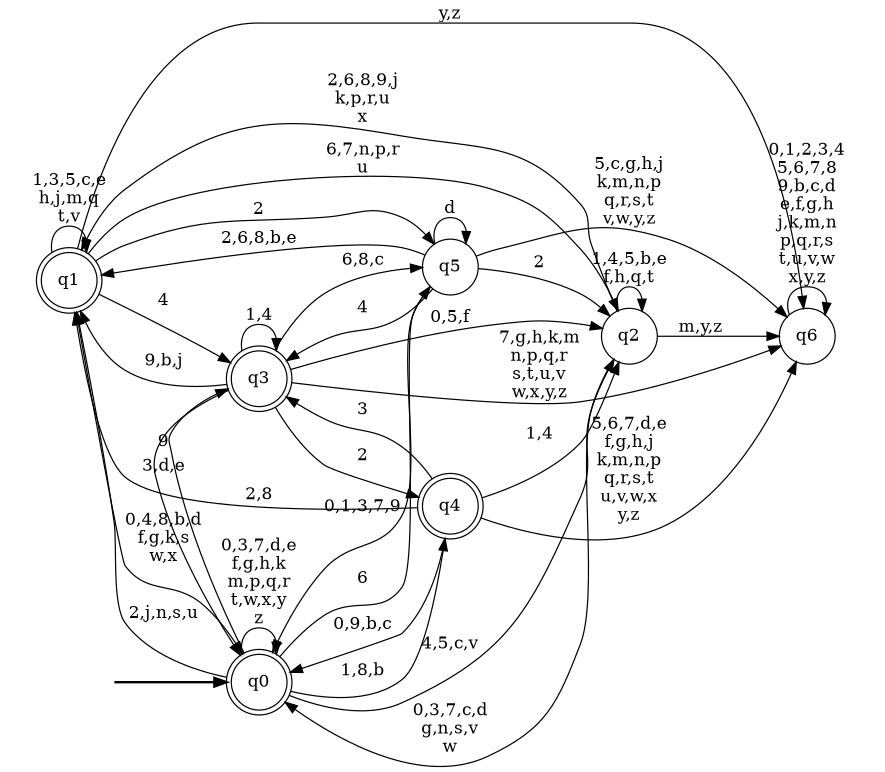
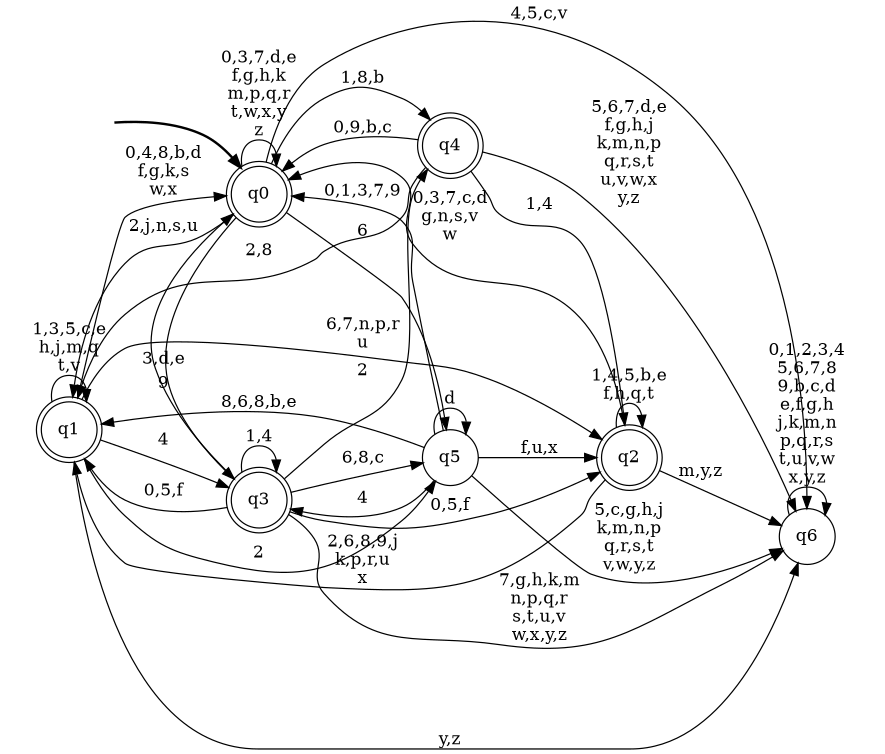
edge "q5" -> "q1": label "2,6,8,b,e" -> "8,6,8,b,e"
edge "q5" -> "q2": label "2" -> "f,u,x"
node "q2": shape circle -> doublecircle
edge "q3" -> "q1": label "9,b,j" -> "0,5,f"
edge "q4" -> "q3": removed, label "3"
edge "q0" -> "q2": now "q0" -> "q6"
